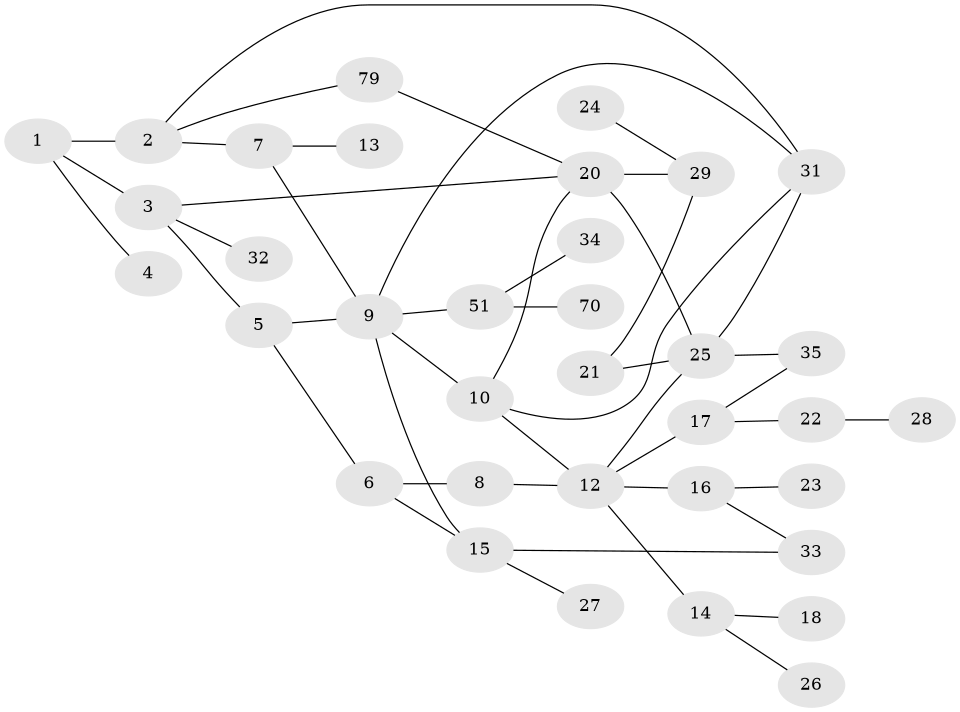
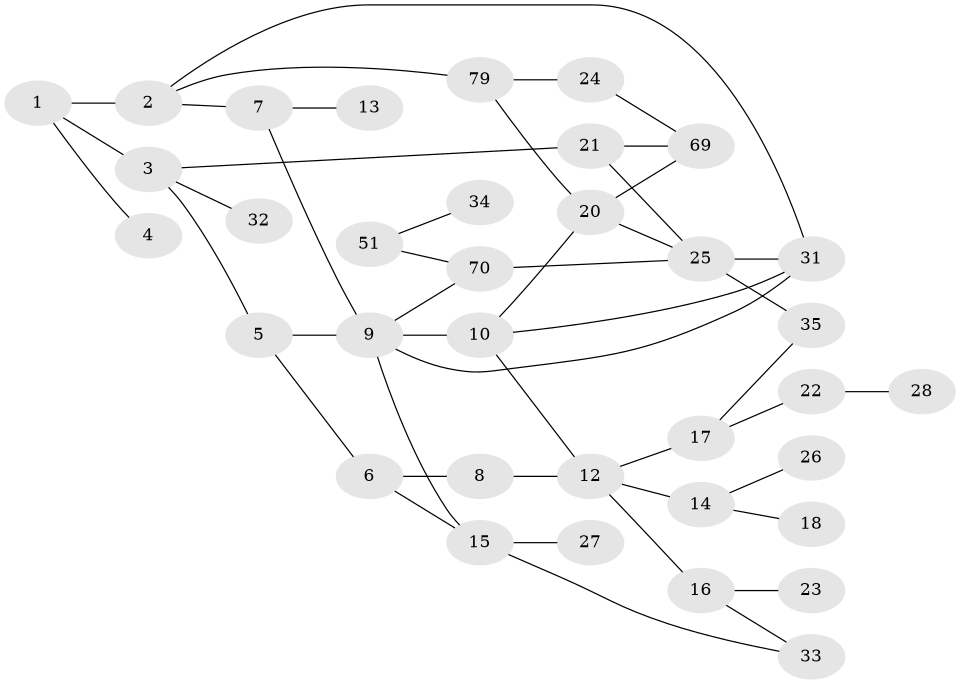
edge "79" -- "24": added
node "29": label "29" -> "69"
edge "20" -- "3": now "21" -- "3"
edge "51" -- "9": now "70" -- "9"
edge "25" -- "12": now "25" -- "70"
